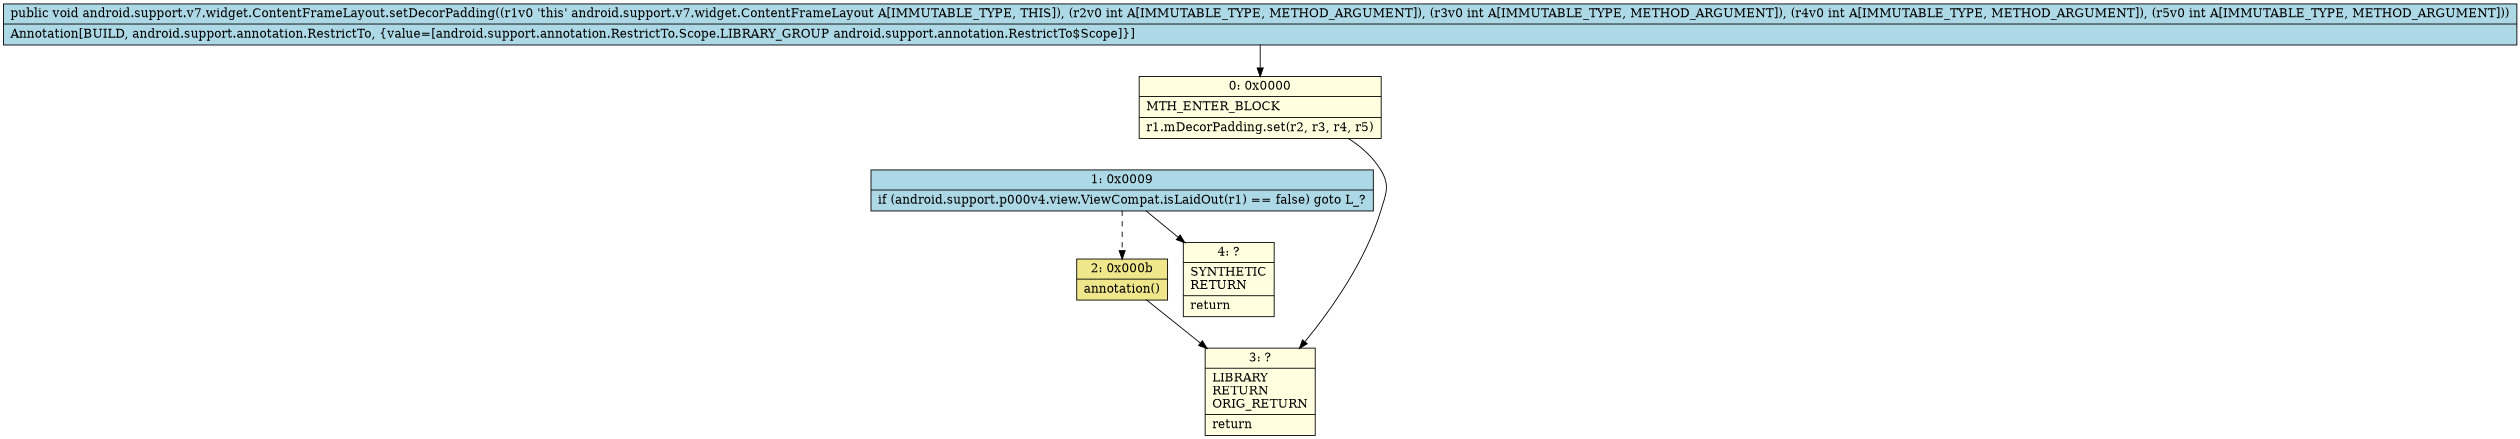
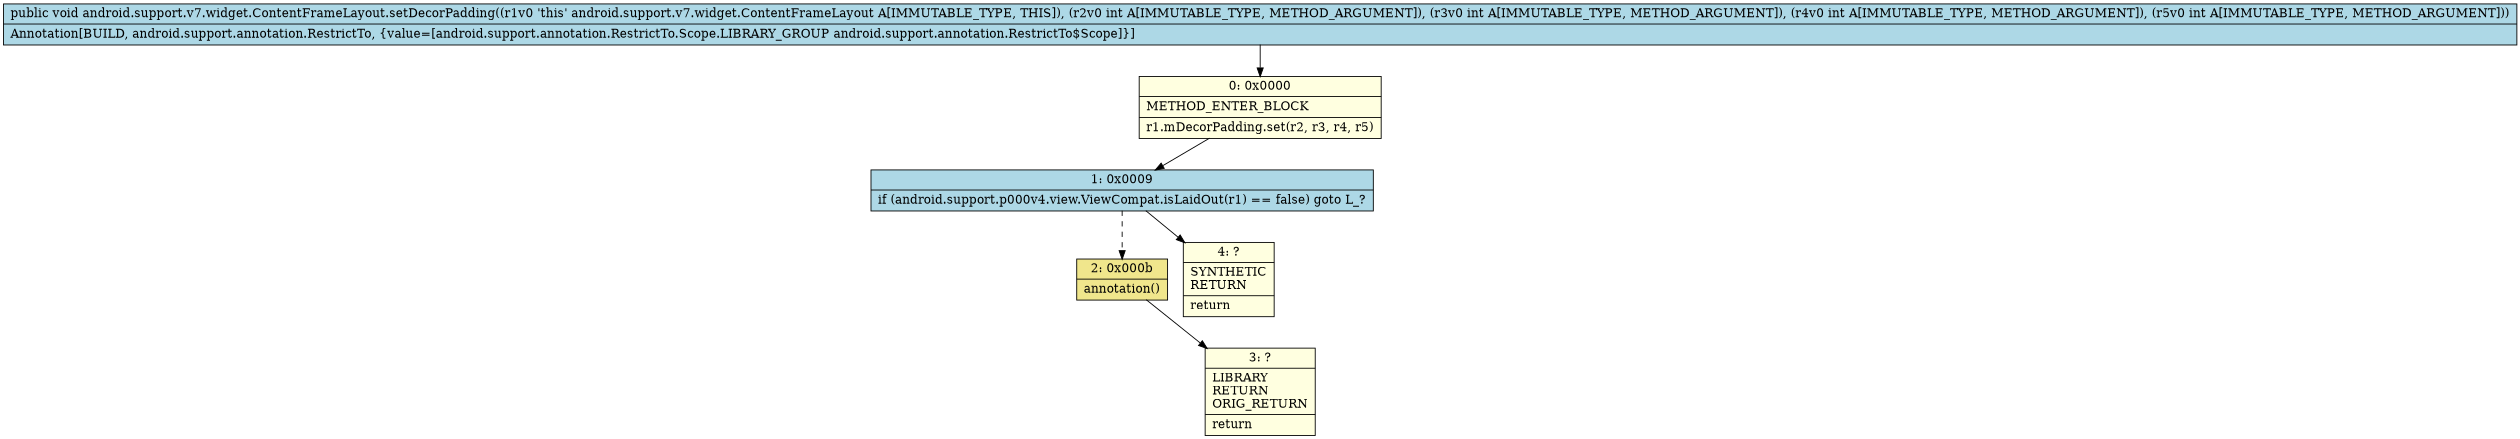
node "0: 0x0000": text "MTH_ENTER_BLOCK" -> "METHOD_ENTER_BLOCK"
edge "0: 0x0000" -> "3: ?": now "0: 0x0000" -> "1: 0x0009"
